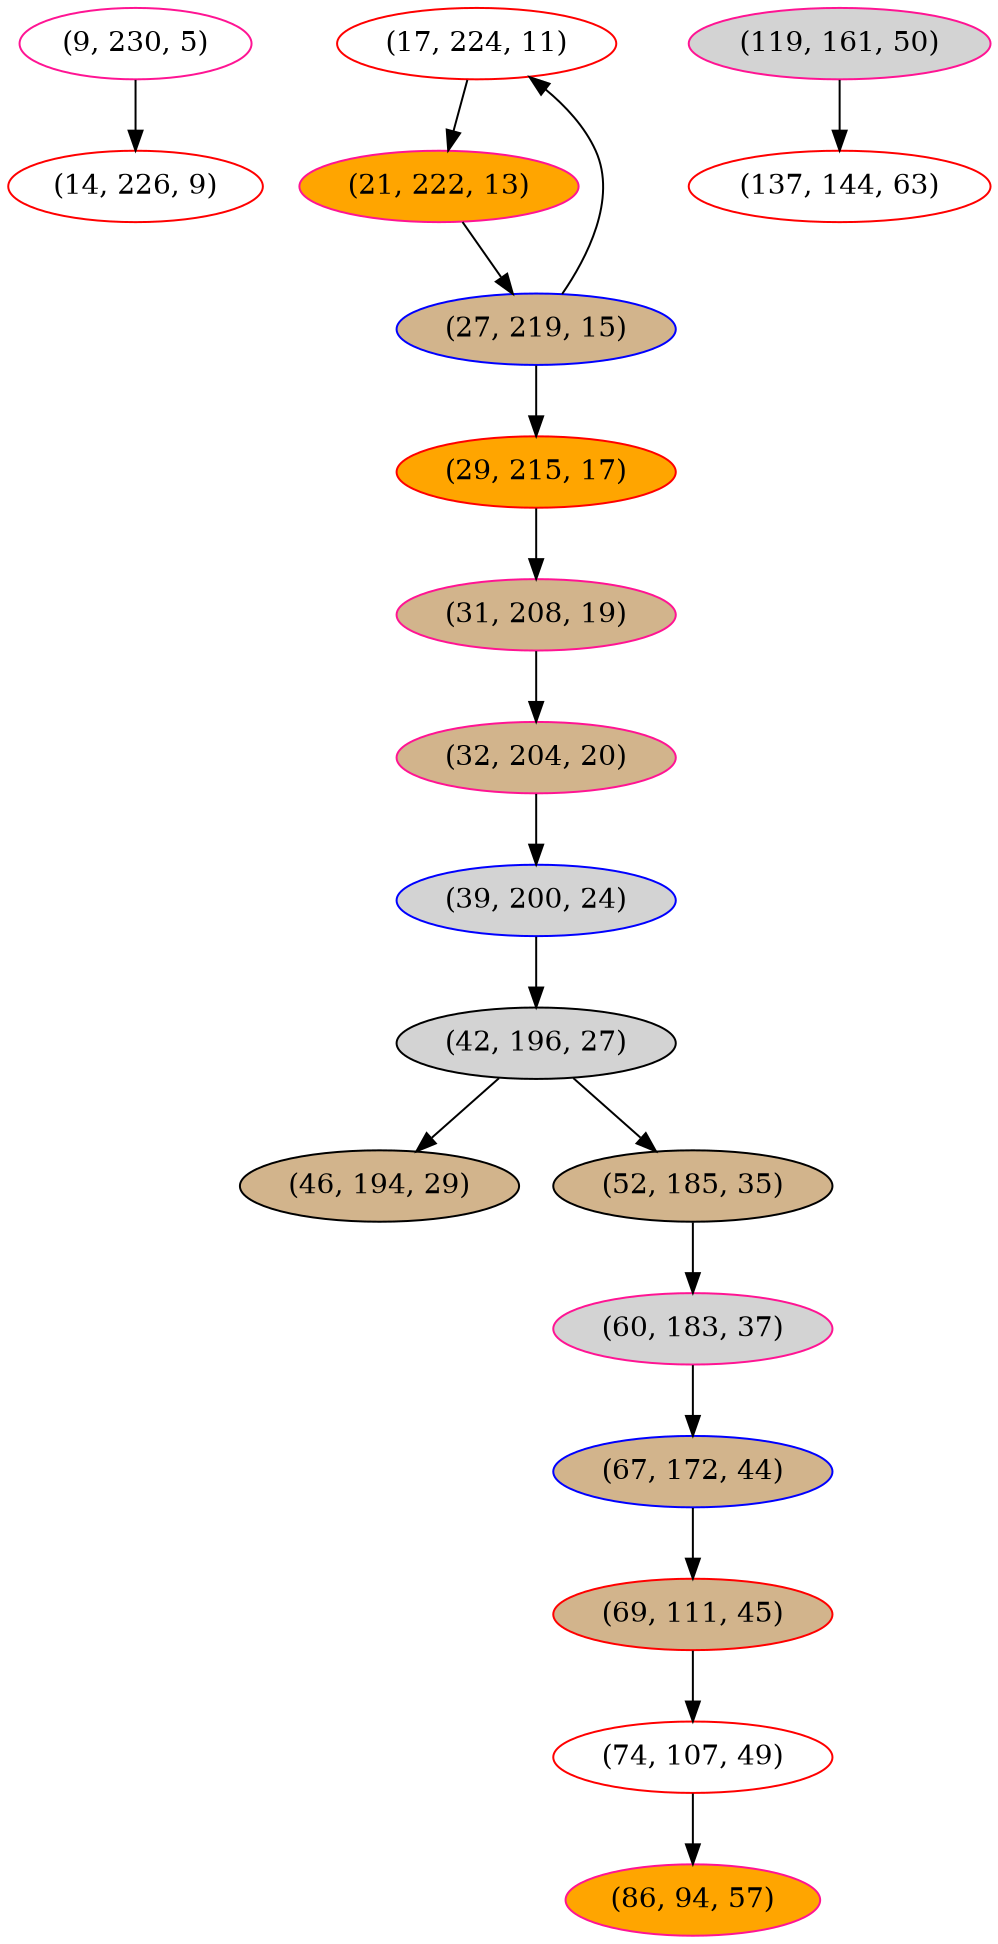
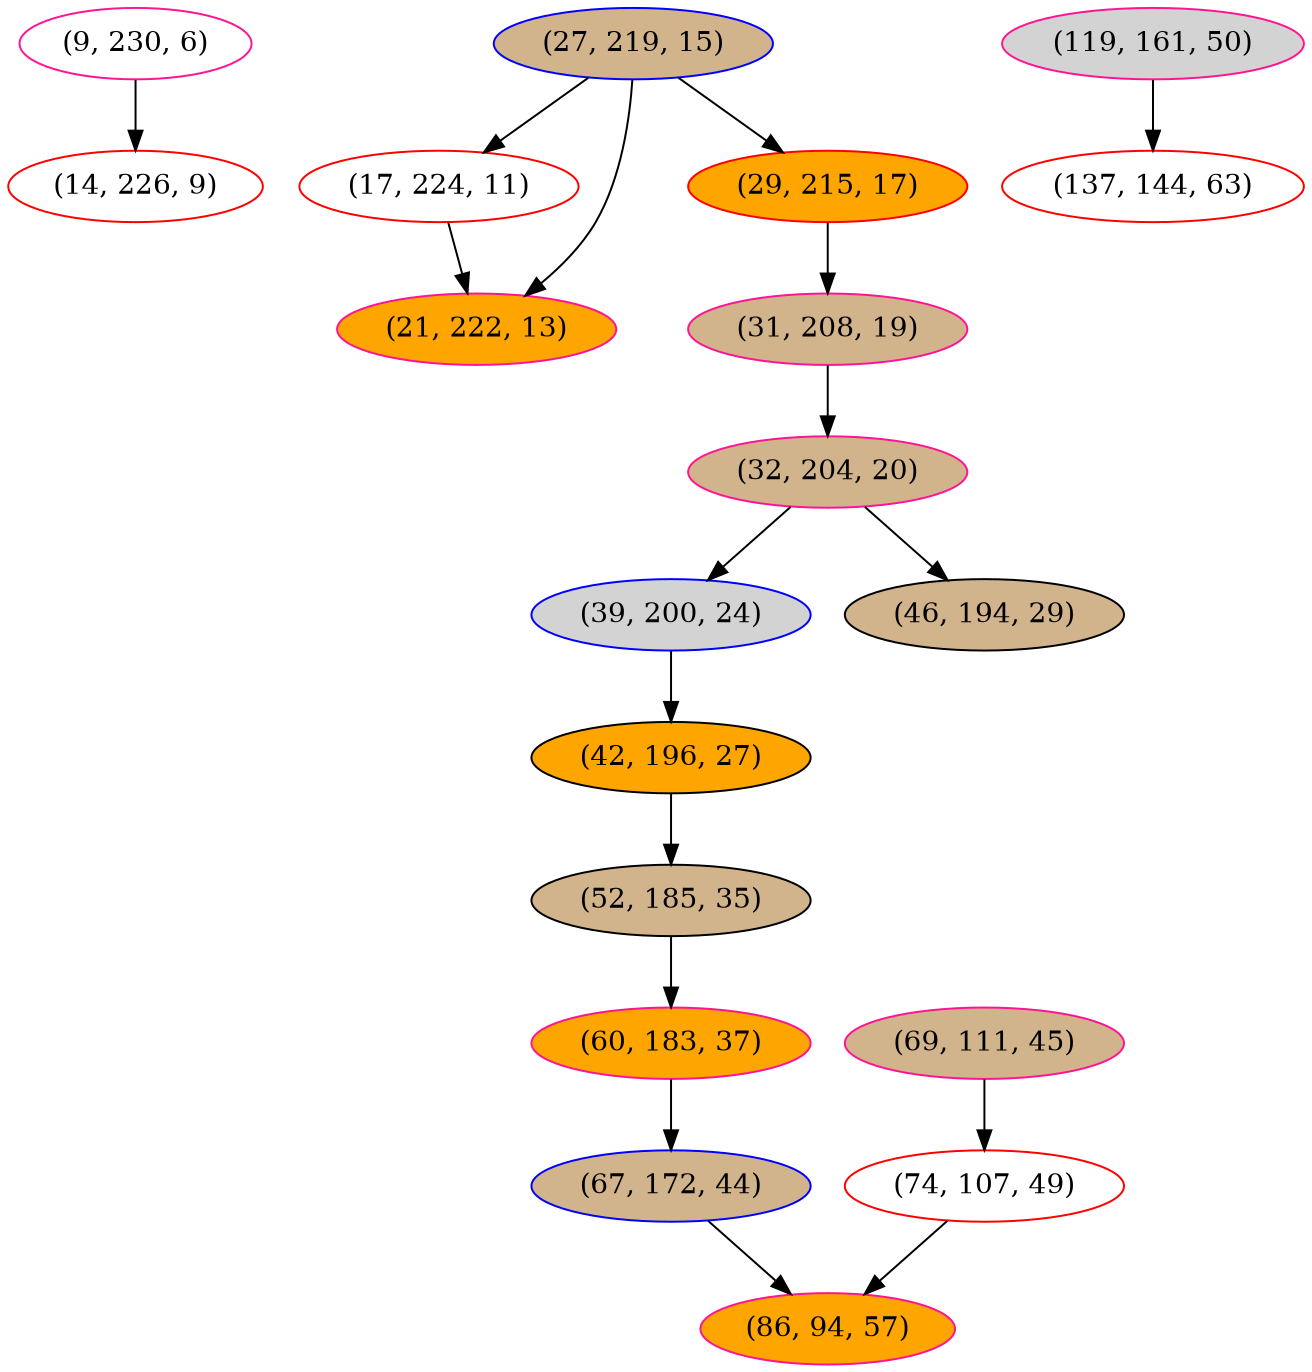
node "(9, 230, 5)": label "(9, 230, 5)" -> "(9, 230, 6)"
edge "(21, 222, 13)" -> "(27, 219, 15)": reversed
node "(42, 196, 27)": fillcolor lightgrey -> orange
edge "(42, 196, 27)" -> "(46, 194, 29)": now "(32, 204, 20)" -> "(46, 194, 29)"
node "(60, 183, 37)": fillcolor lightgrey -> orange
edge "(67, 172, 44)" -> "(69, 111, 45)": now "(67, 172, 44)" -> "(86, 94, 57)"
node "(69, 111, 45)": color red -> deeppink
